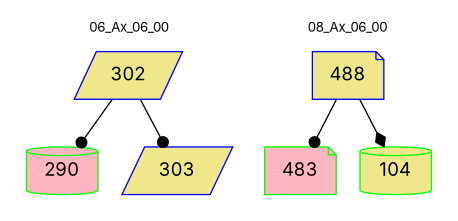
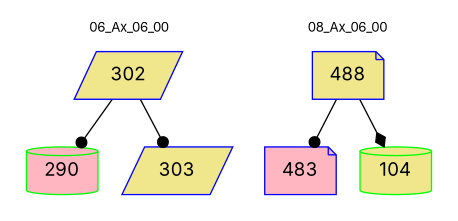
node "483": color green -> blue
